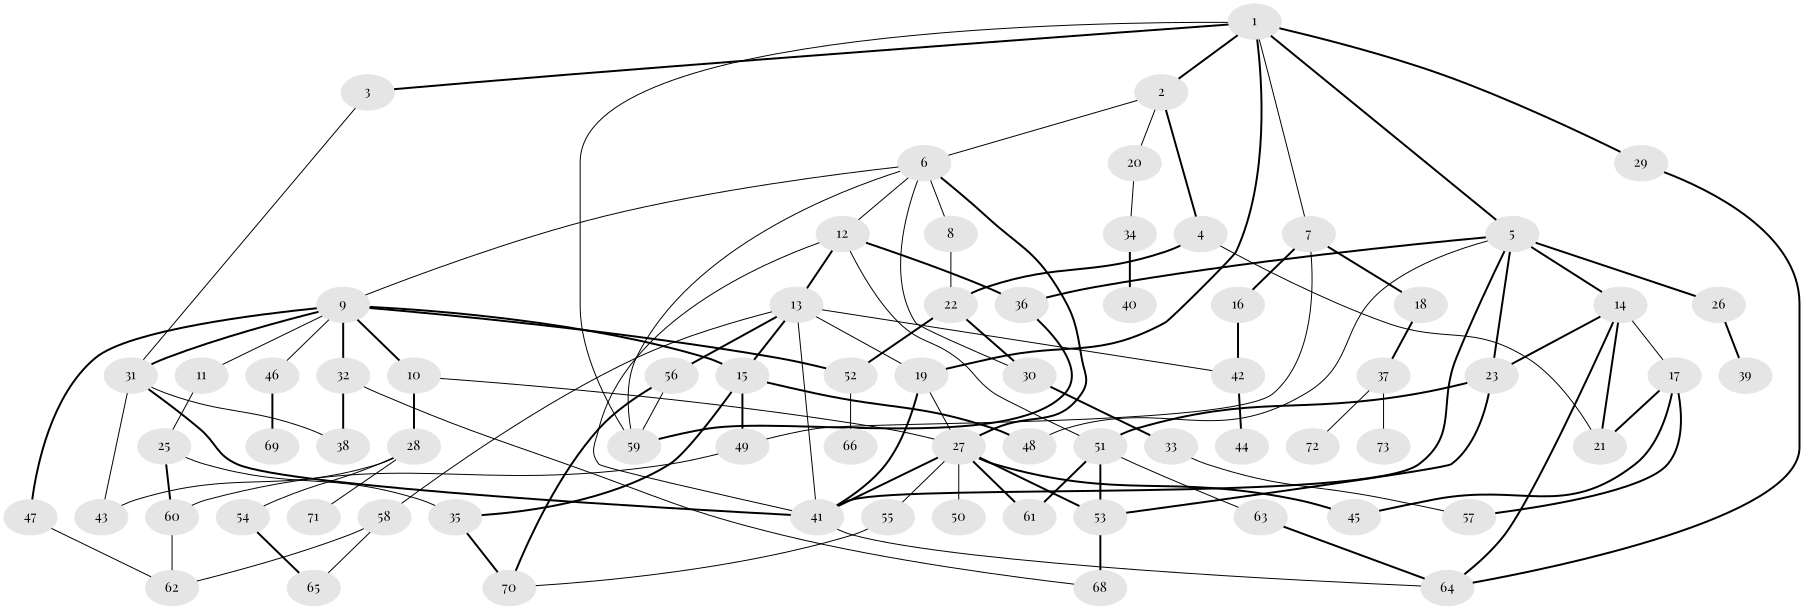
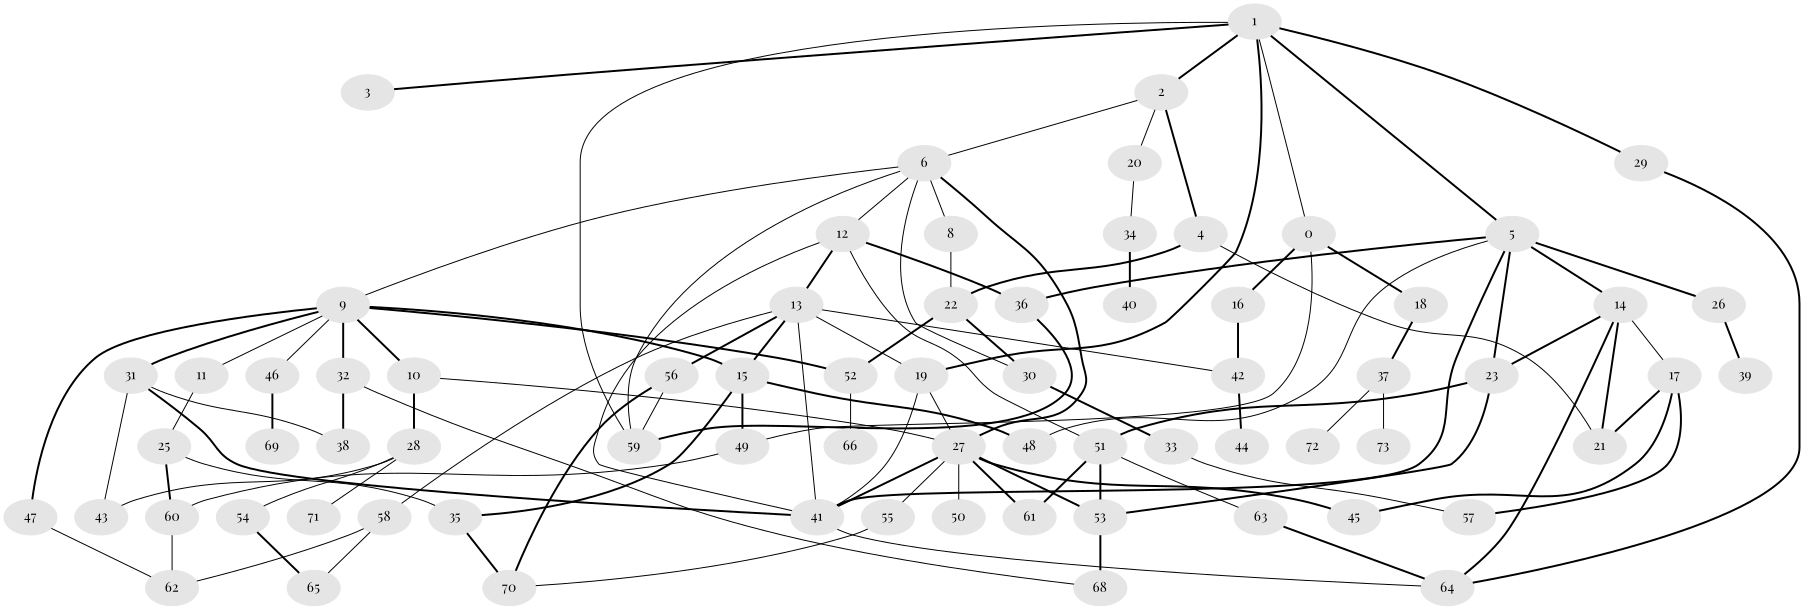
edge "3" -- "31": removed
node "7": label "7" -> "0"
edge "19" -- "41": style bold -> solid
